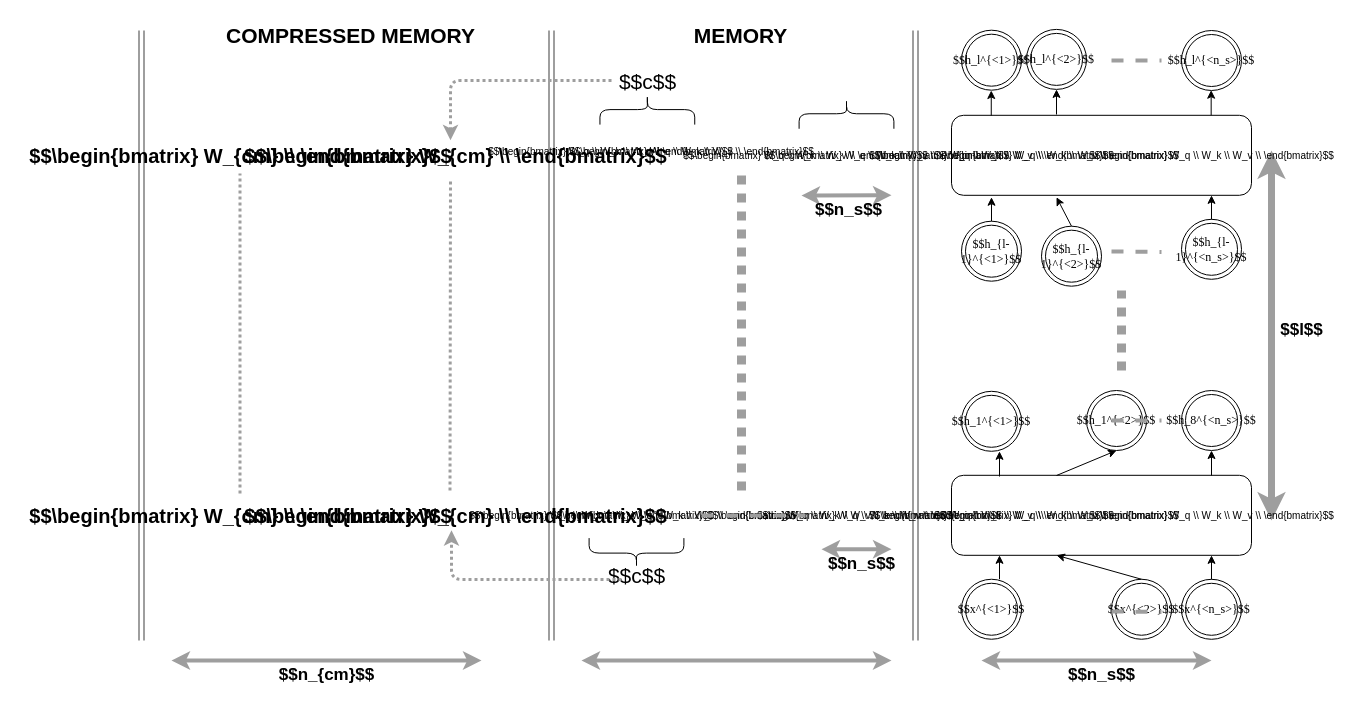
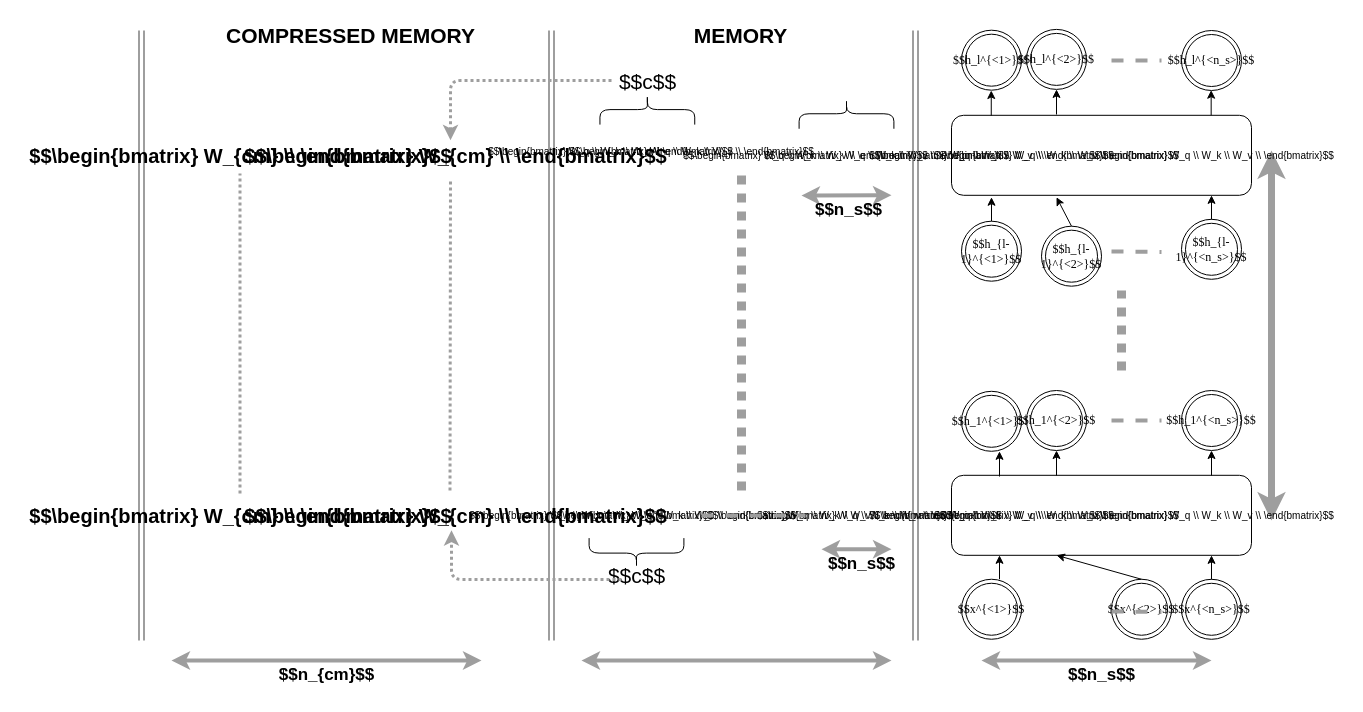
node "$$l$$": removed
node "$$h_1^{<2>}$$": moved (1117, 421) -> (1057, 421)
node "$$h_8^{<n_s>}$$": label "$$h_8^{<n_s>}$$" -> "$$h_1^{<n_s>}$$"
